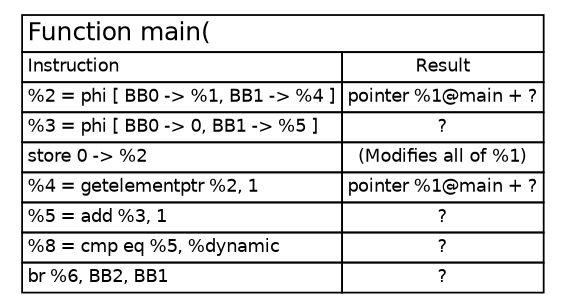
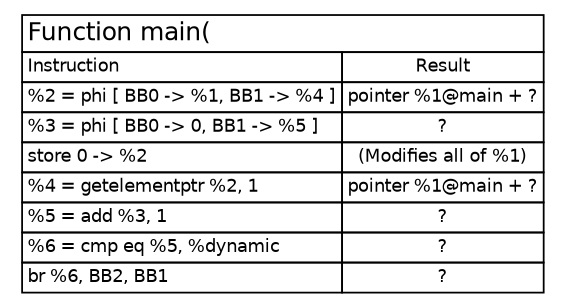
node "Function main(": text "%8 = cmp eq %5, %dynamic" -> "%6 = cmp eq %5, %dynamic"
